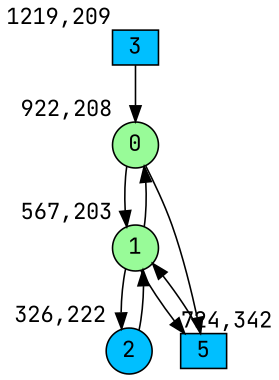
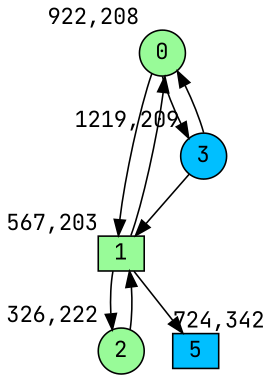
node "3 1219,209": shape box -> circle
edge "0 922,208" -> "5 724,342": now "0 922,208" -> "3 1219,209"
node "1 567,203": shape circle -> box
edge "5 724,342" -> "1 567,203": now "3 1219,209" -> "1 567,203"
node "2 326,222": fillcolor deepskyblue -> palegreen
